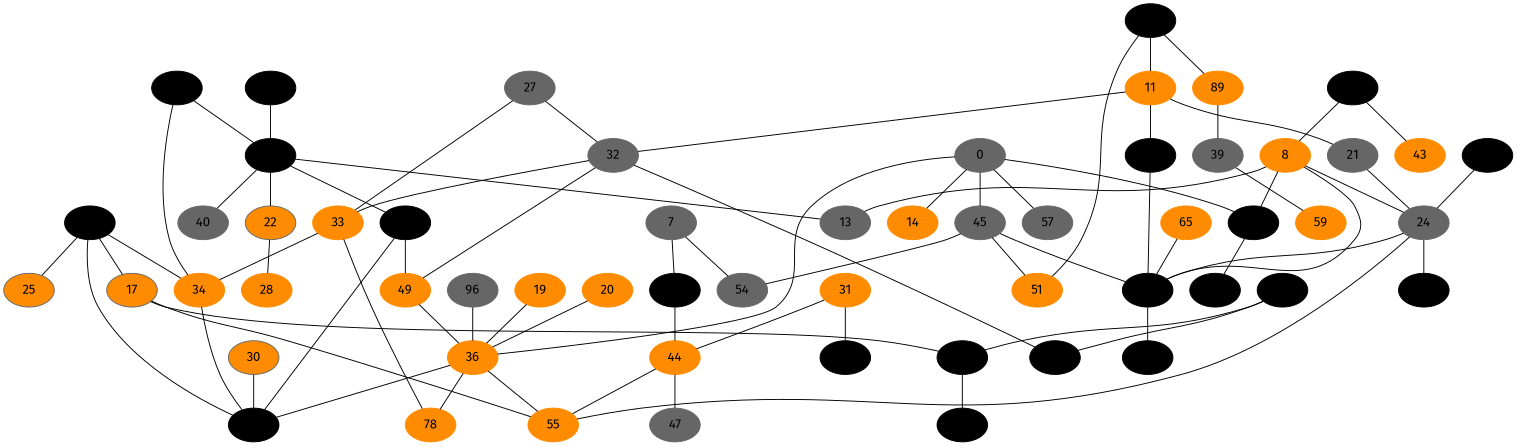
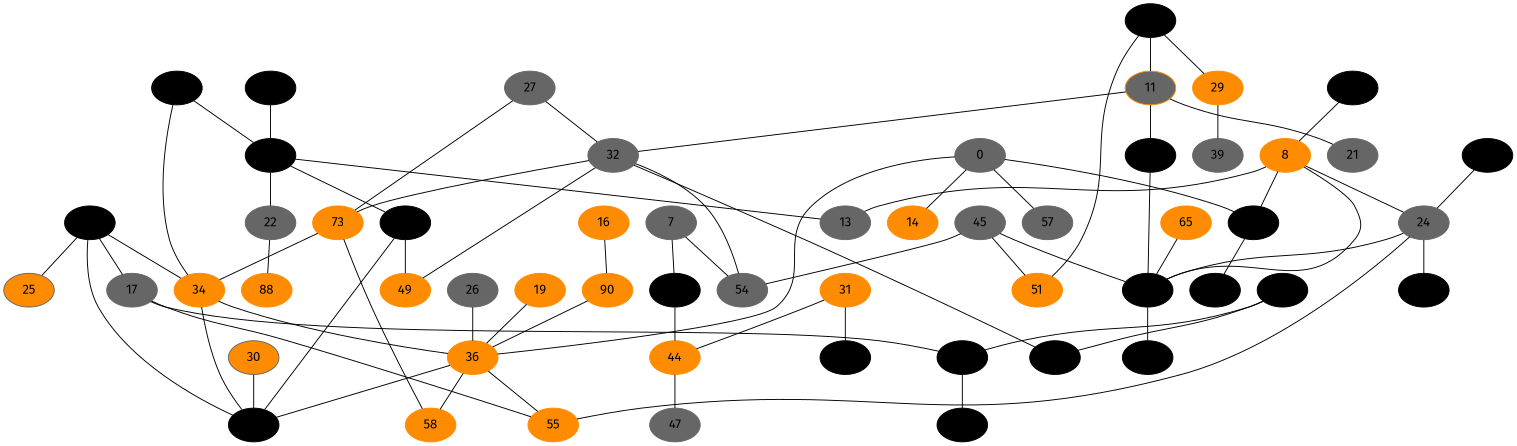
node "11": fillcolor darkorange -> gray40
node "89": label "89" -> "29"
node "43": removed
edge "21" -- "24": removed
edge "0" -- "45": removed
edge "32" -- "54": added
node "40": removed
node "22": fillcolor darkorange -> gray40
node "33": label "33" -> "73"
node "16": added
node "59": removed
node "17": fillcolor darkorange -> gray40
node "28": label "28" -> "88"
node "96": label "96" -> "26"
node "20": label "20" -> "90"
edge "49" -- "36": now "34" -- "36"
edge "44" -- "55": removed
node "78": label "78" -> "58"
